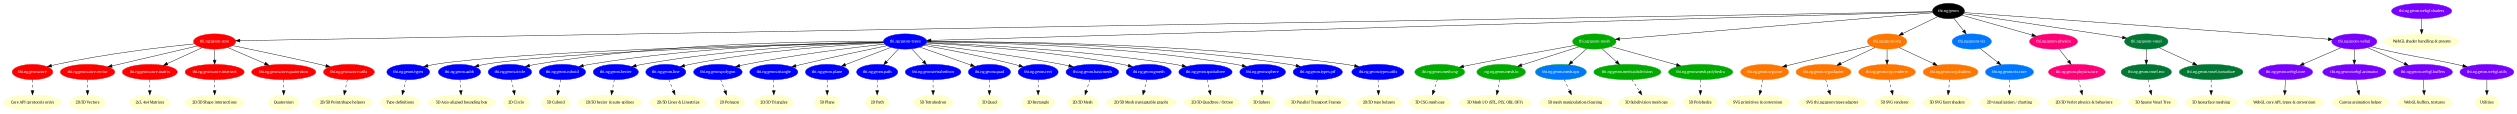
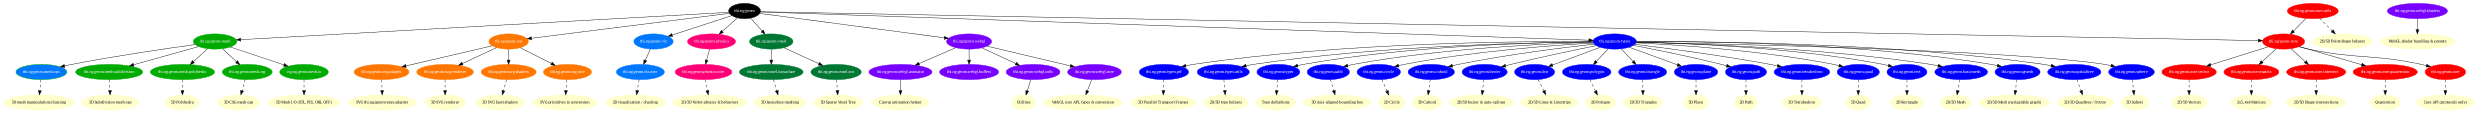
edge "thi.ng/geom-core" -> "thi.ng.geom.core.utils": reversed
node "WebGL buffers, textures": removed
